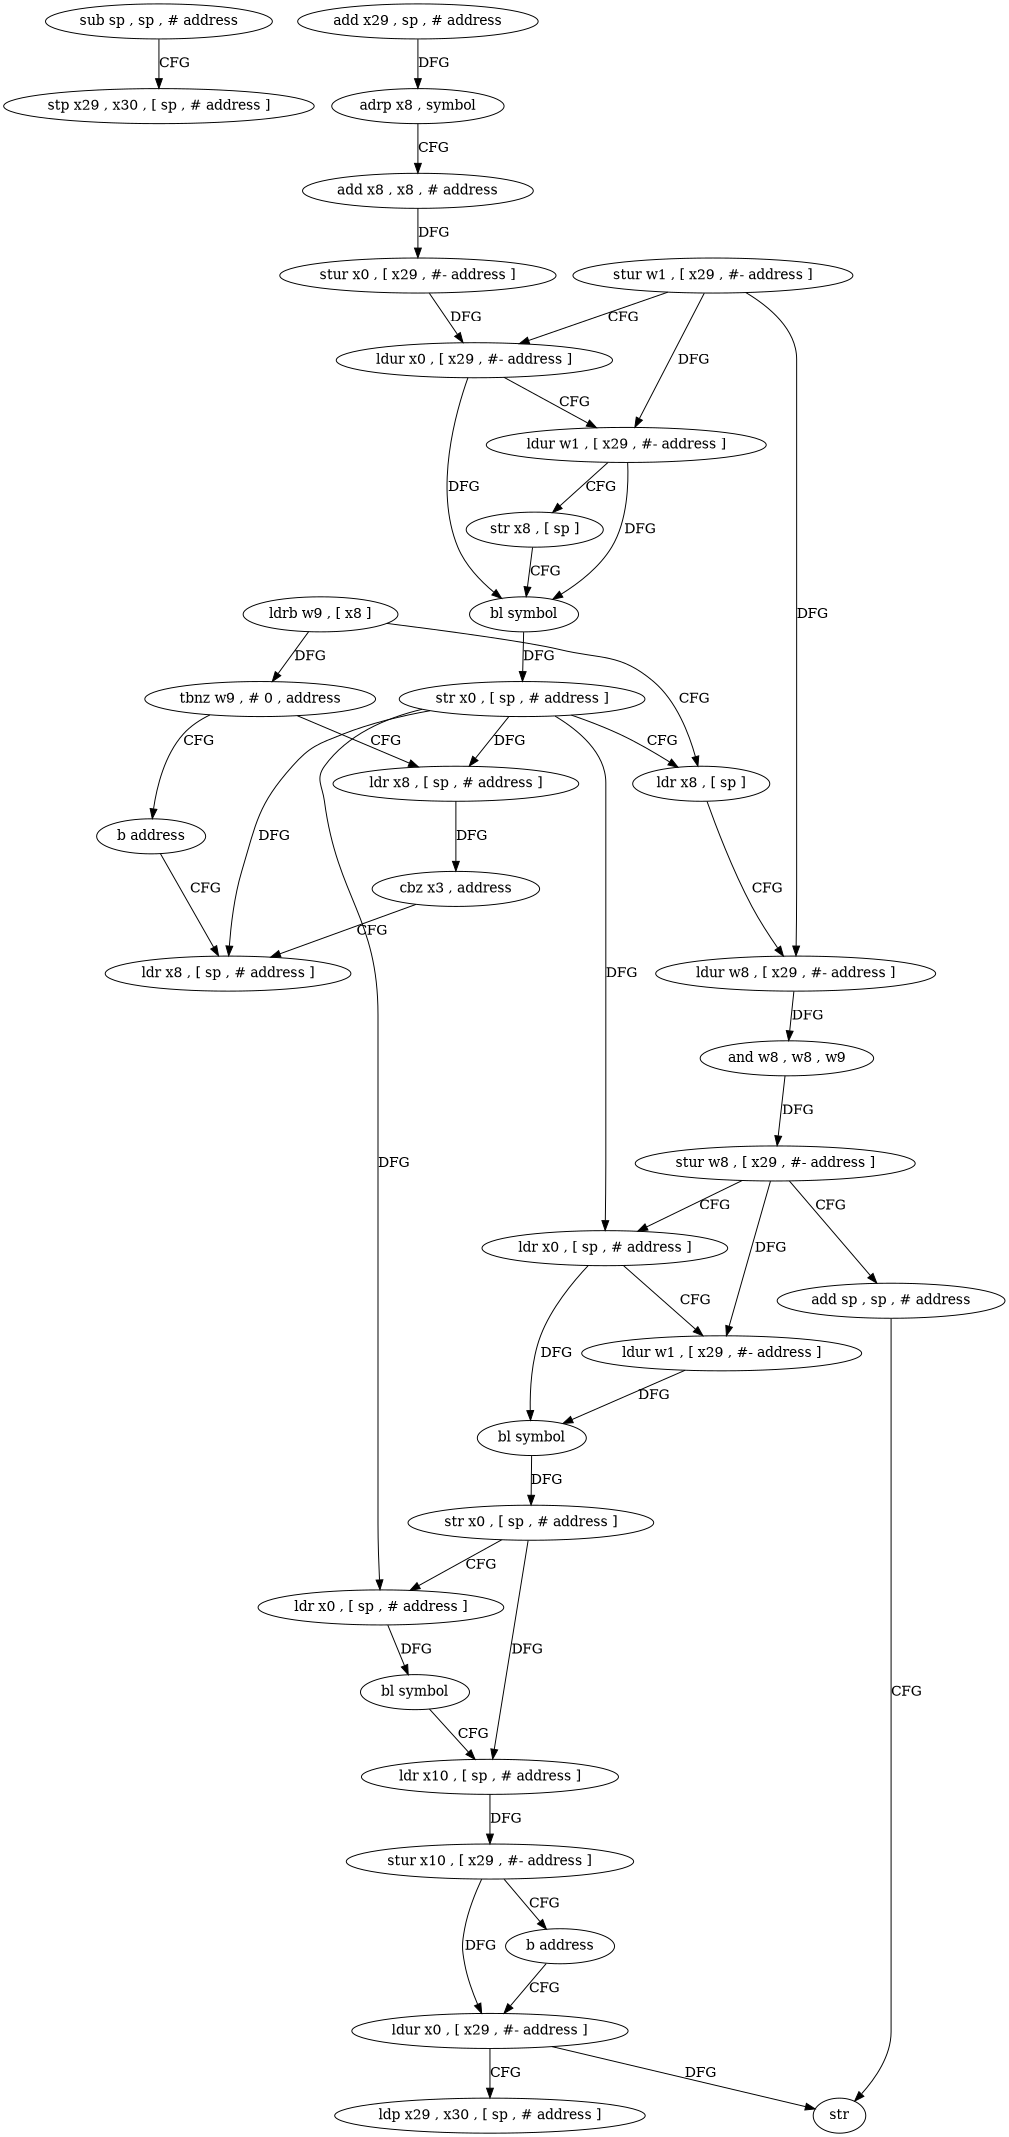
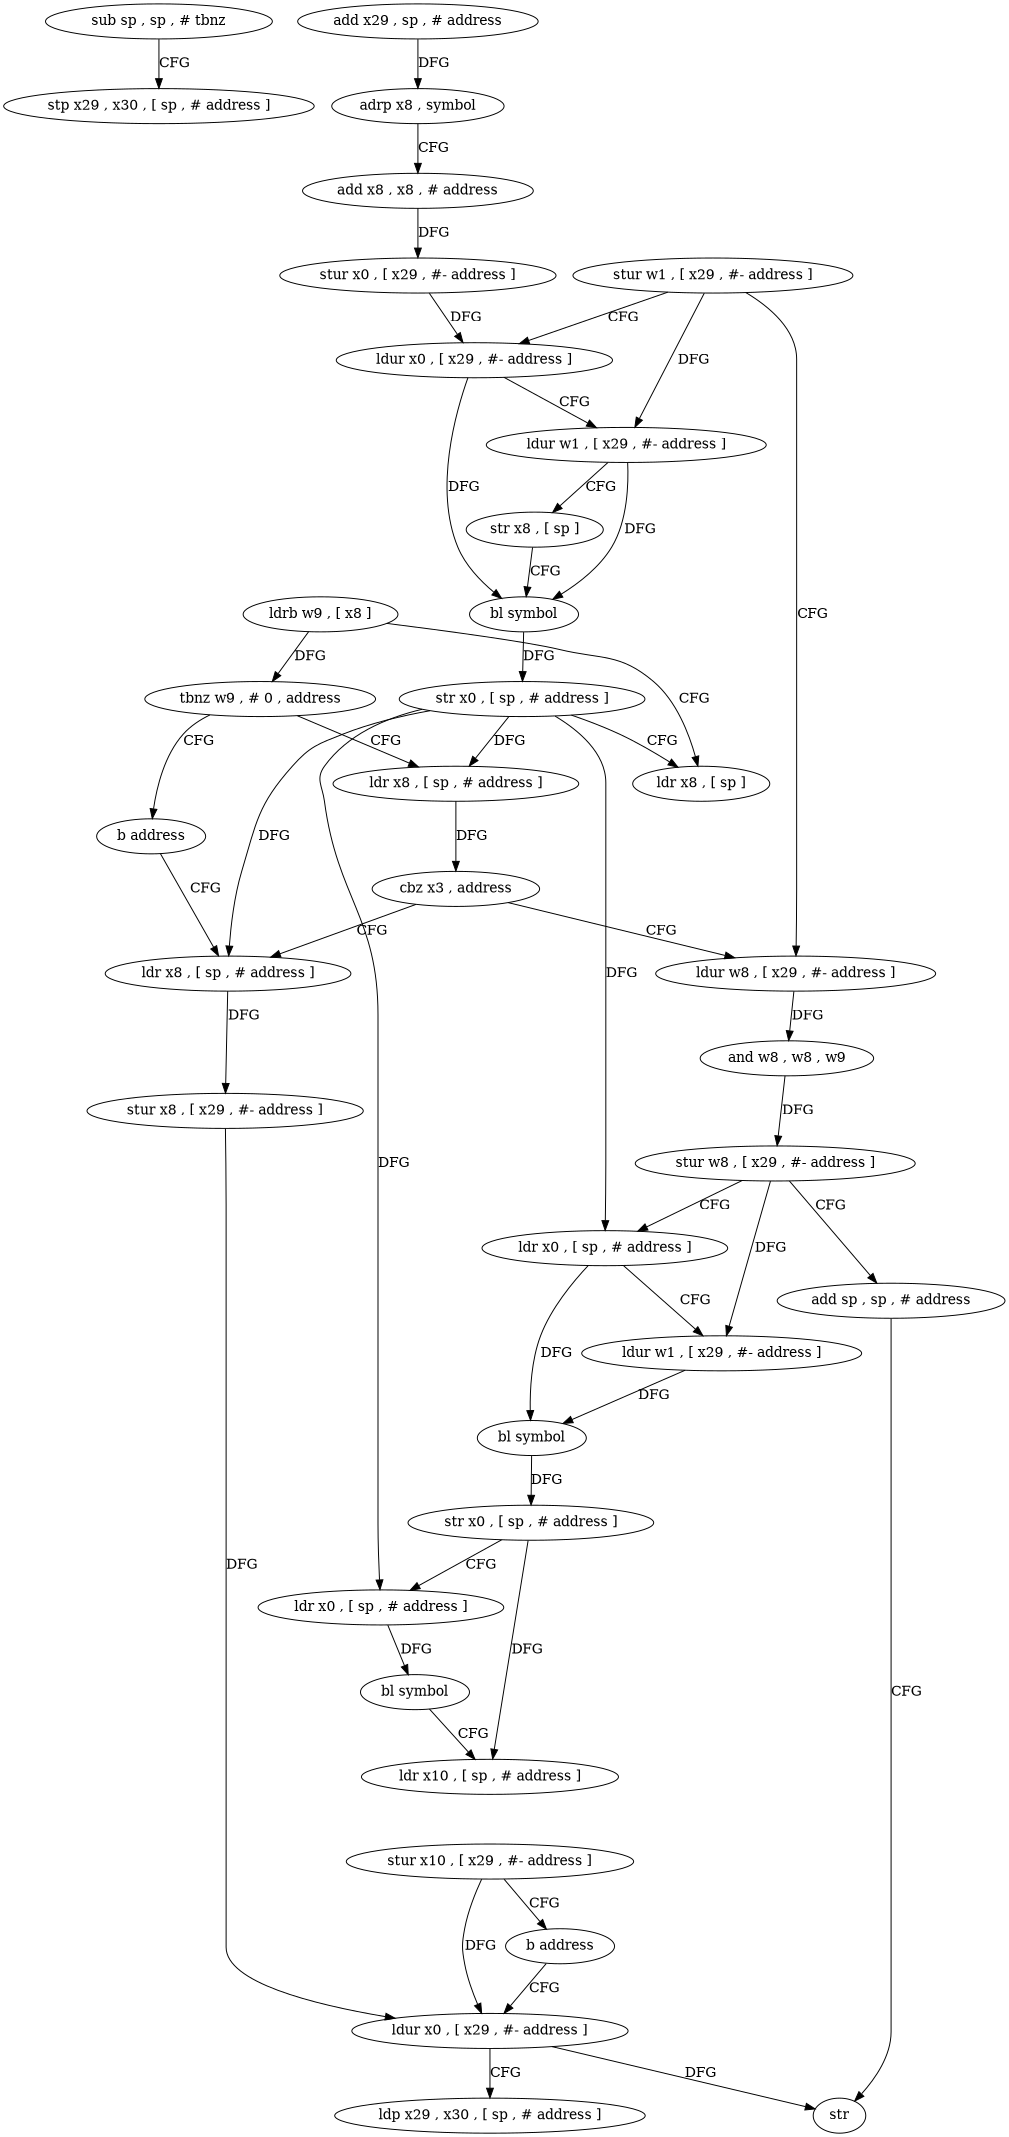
node "sub sp , sp , # address": label "sub sp , sp , # address" -> "sub sp , sp , # tbnz"
edge "stur w1 , [ x29 , #- address ]" -> "ldur w8 , [ x29 , #- address ]": label "DFG" -> "CFG"
edge "ldr x8 , [ sp ]" -> "ldur w8 , [ x29 , #- address ]": now "cbz x3 , address" -> "ldur w8 , [ x29 , #- address ]"
node "stur x8 , [ x29 , #- address ]": added
edge "ldr x10 , [ sp , # address ]" -> "stur x10 , [ x29 , #- address ]": removed, label "DFG"
